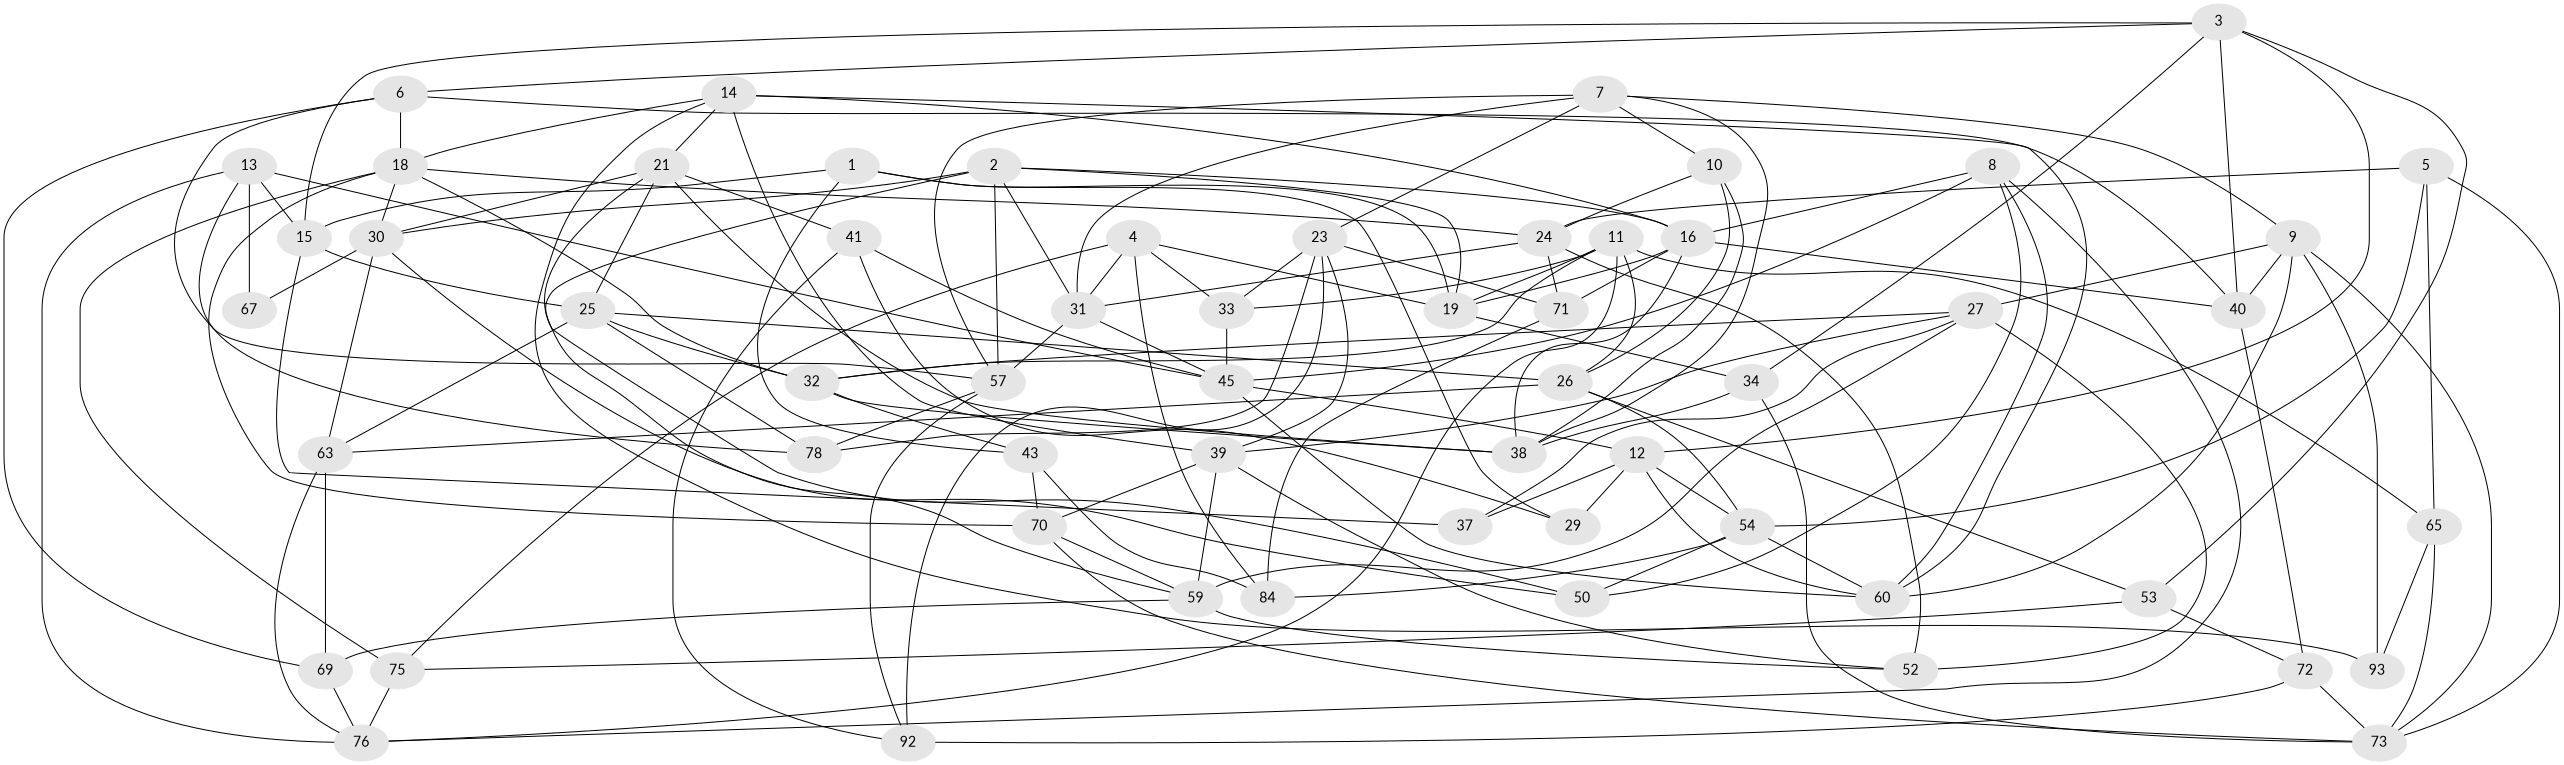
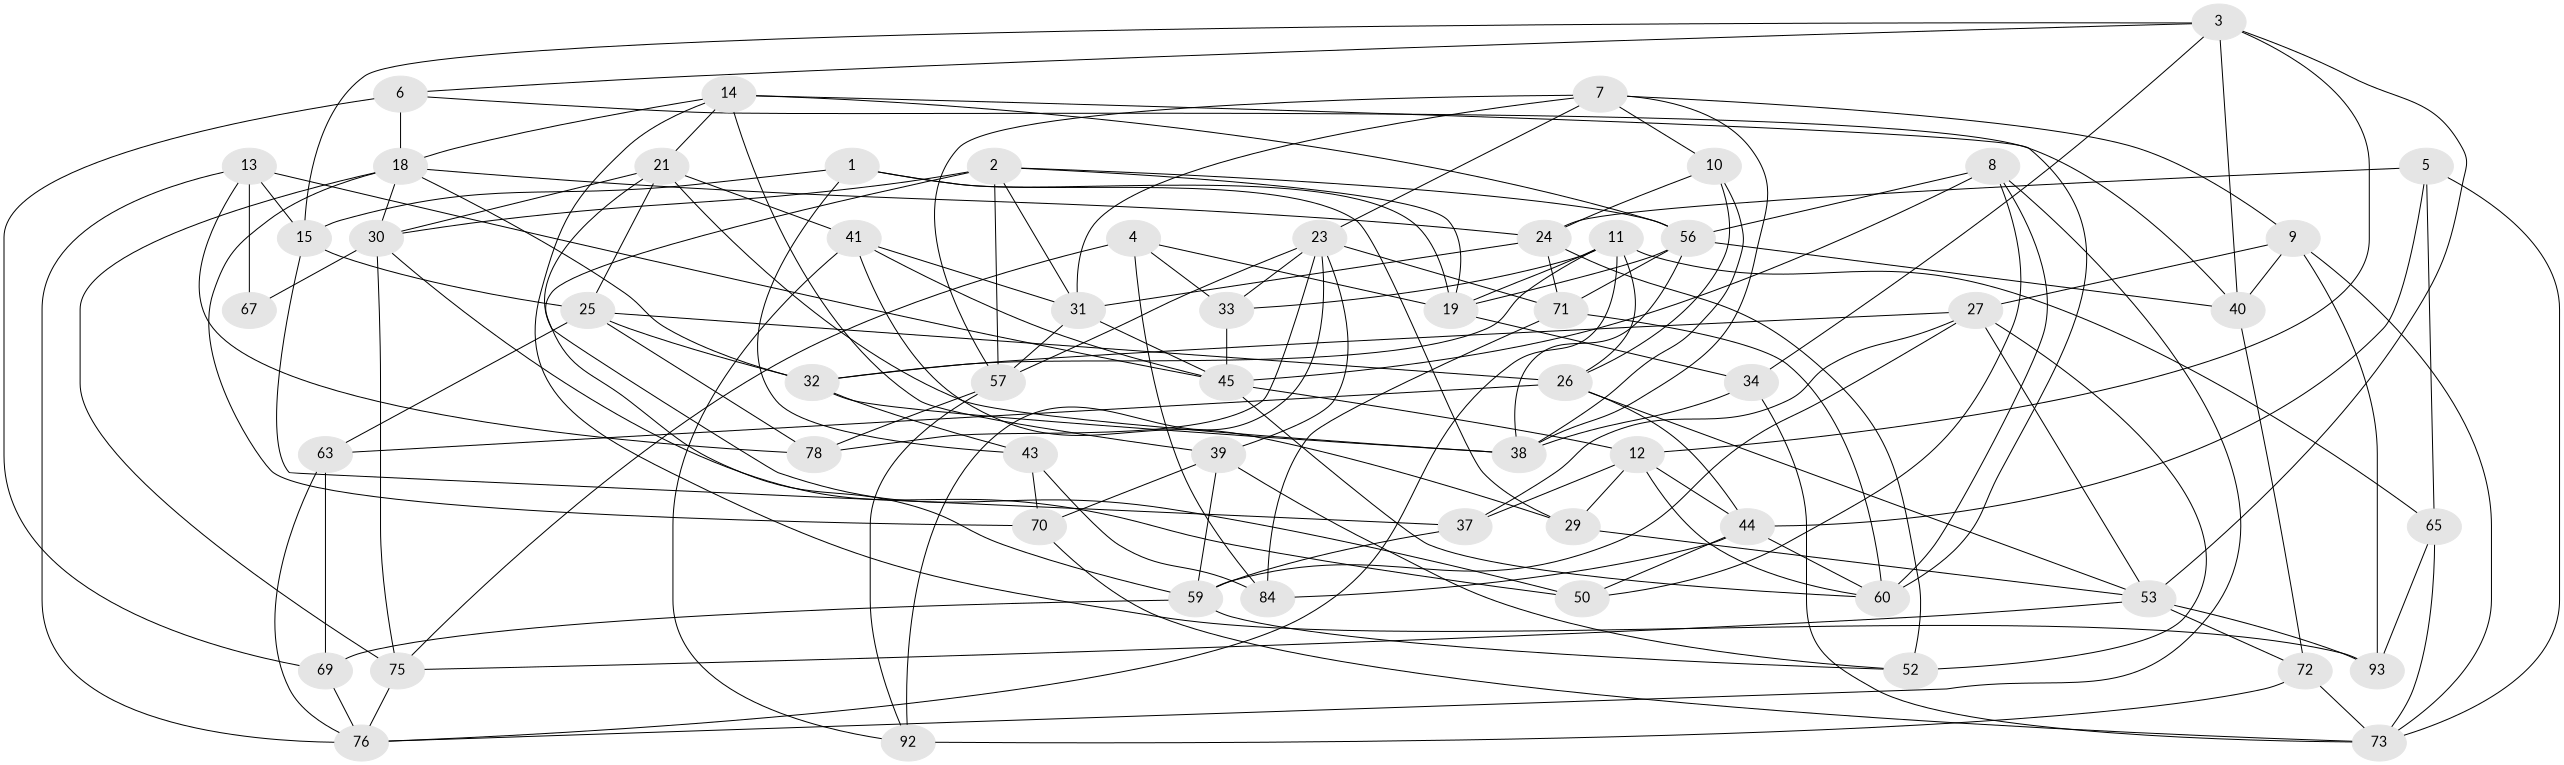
node "16": label "16" -> "56"
edge "4" -- "31": now "41" -- "31"
edge "30" -- "63": now "30" -- "75"
edge "6" -- "57": now "23" -- "57"
edge "27" -- "39": now "27" -- "53"
edge "9" -- "60": now "71" -- "60"
node "54": label "54" -> "44"
edge "70" -- "59": now "37" -- "59"
edge "29" -- "53": added
edge "53" -- "93": added
